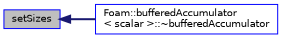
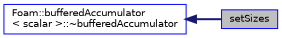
edge "Foam::bufferedAccumulator < scalar >::~bufferedAccumulator" -> "setSizes": reversed
